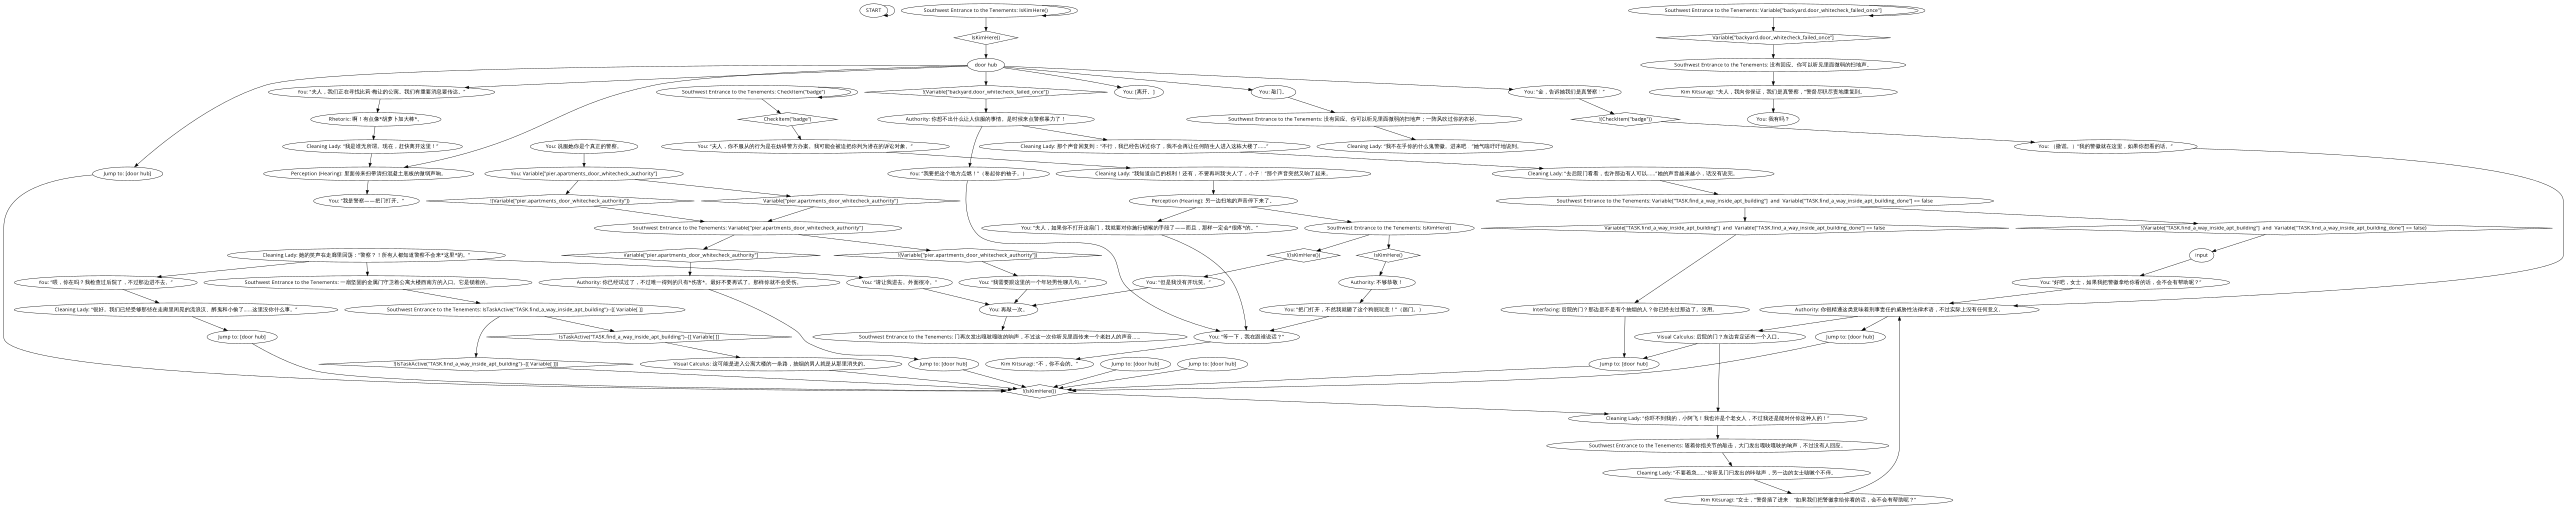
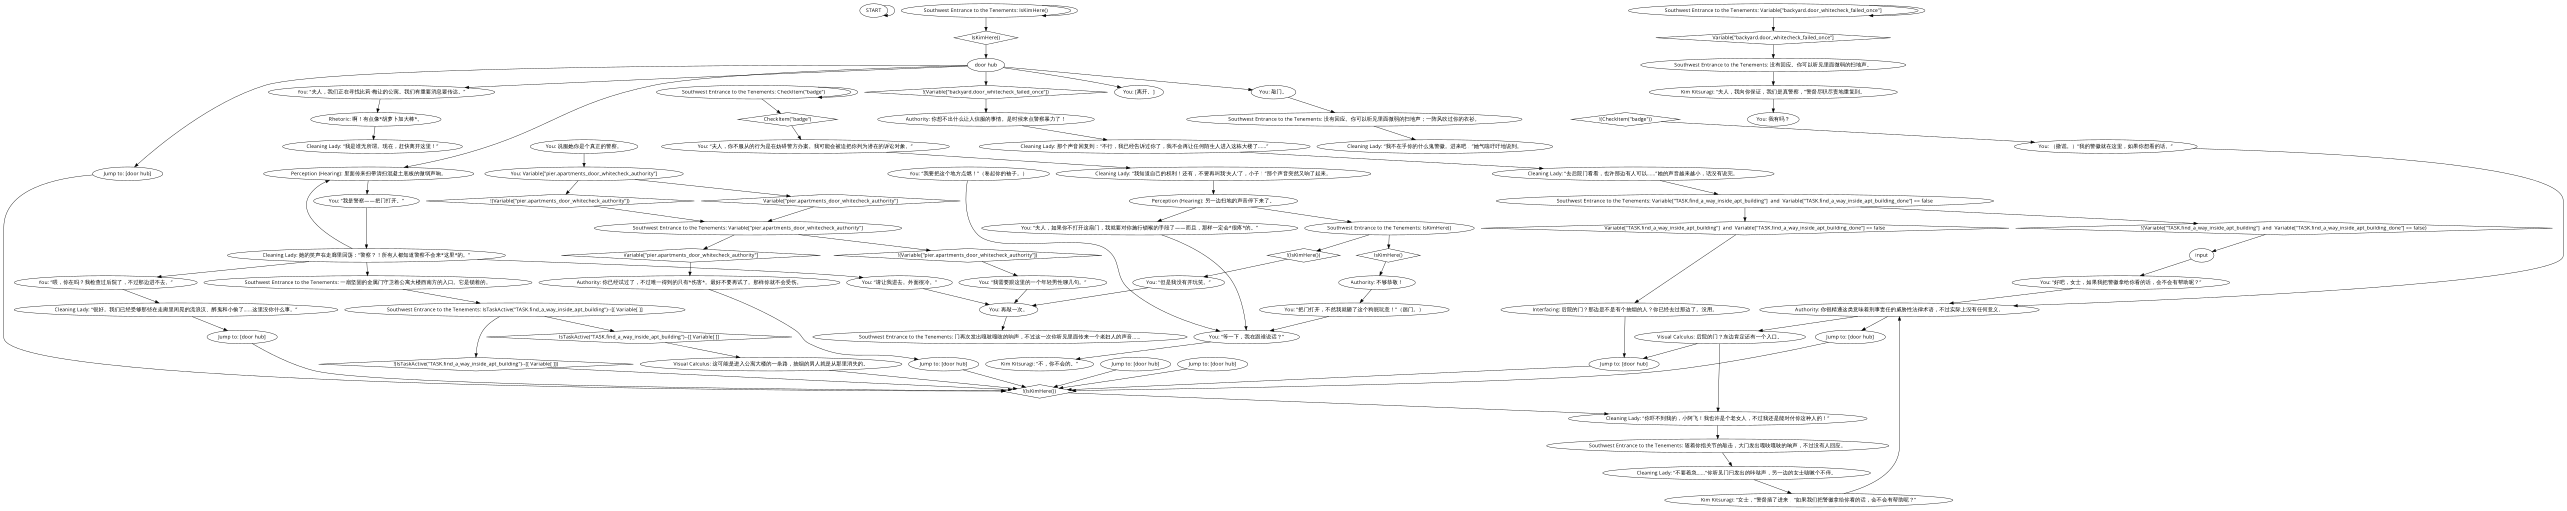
node "You: “金，告诉她我们是真警察！”": removed
edge "Authority: 你想不出什么让人信服的事情。是时候来点警察暴力了！" -> "You: “我要把这个地方点燃！”（卷起你的袖子。）": removed
edge "Cleaning Lady: “我是谁无所谓。现在，赶快离开这里！”" -> "Perception (Hearing): 里面传来扫帚清扫混凝土底板的微弱声响。": now "Cleaning Lady: 她的笑声在走廊里回荡：“警察？！所有人都知道警察不会来*这里*的。”" -> "Perception (Hearing): 里面传来扫帚清扫混凝土底板的微弱声响。"
edge "You: “我是警察——把门打开。”" -> "Cleaning Lady: 她的笑声在走廊里回荡：“警察？！所有人都知道警察不会来*这里*的。”": added
